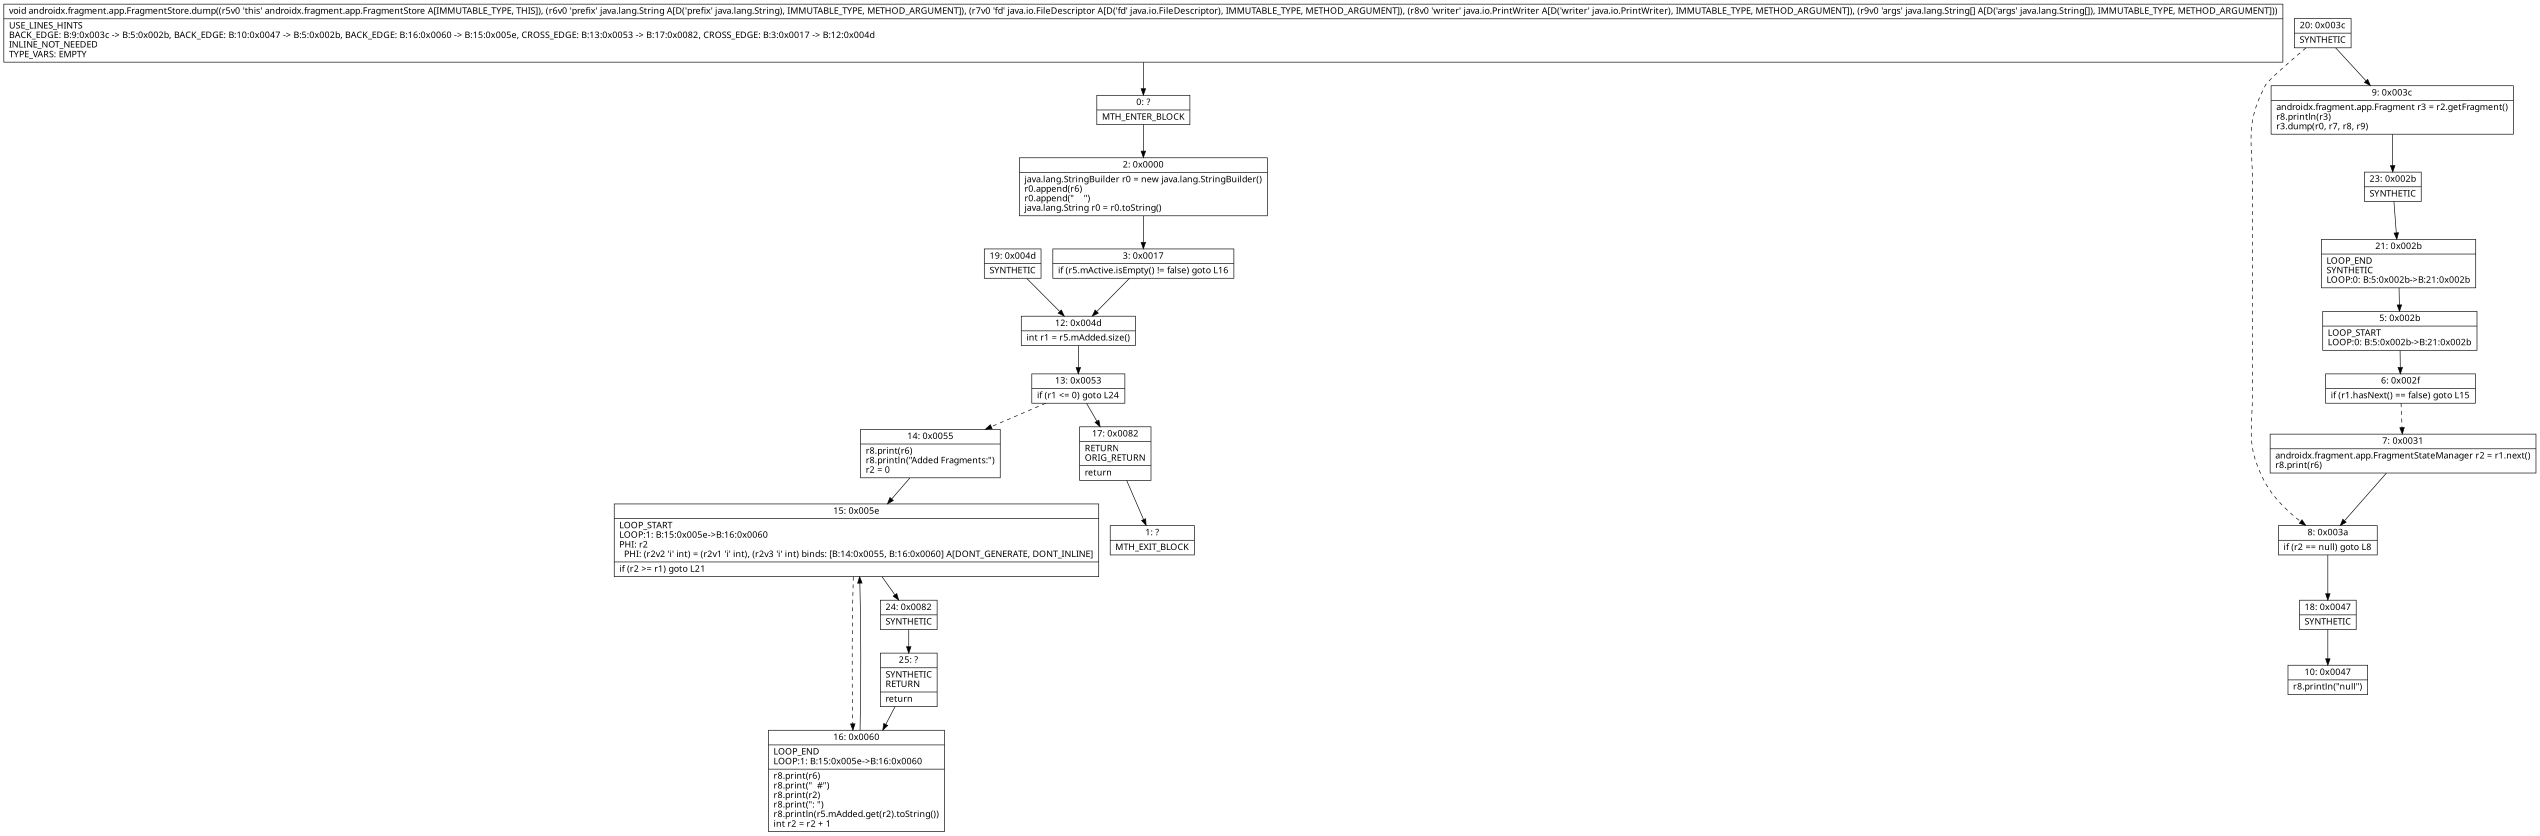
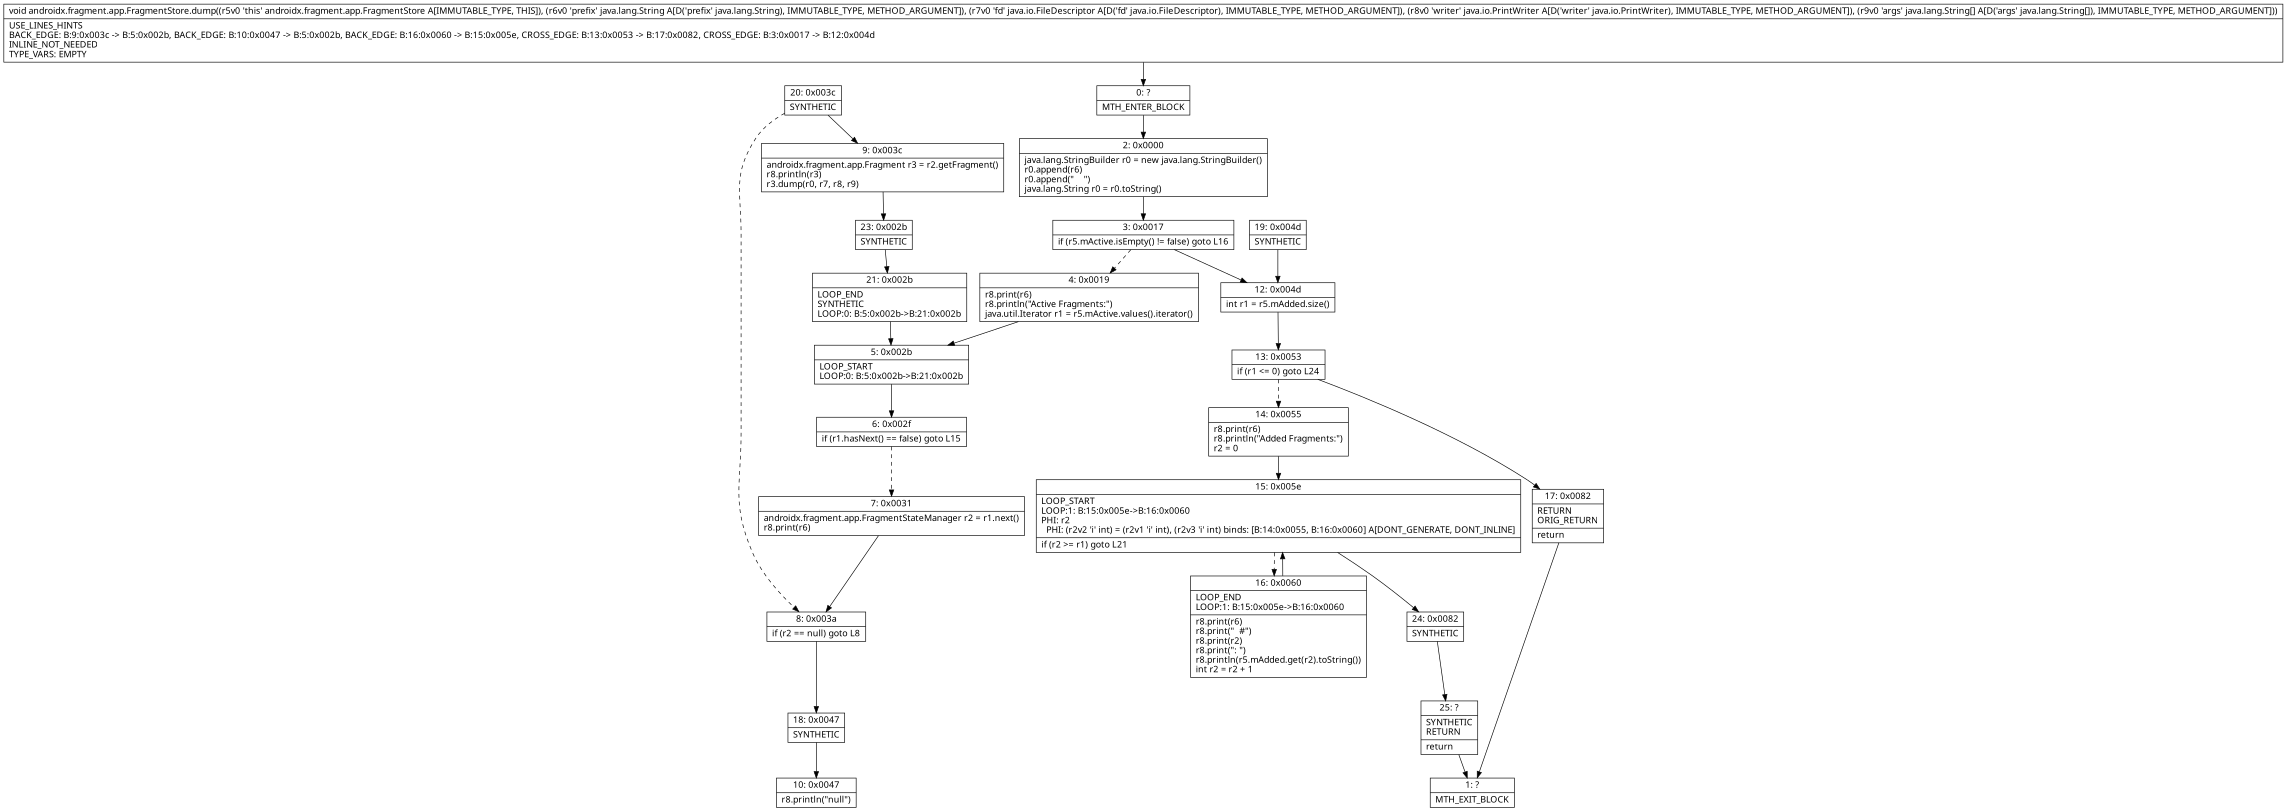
node "4: 0x0019": added
edge "25: ?" -> "16: 0x0060": now "25: ?" -> "1: ?"
